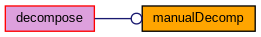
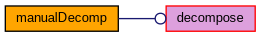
edge "decompose" -> "manualDecomp": reversed
